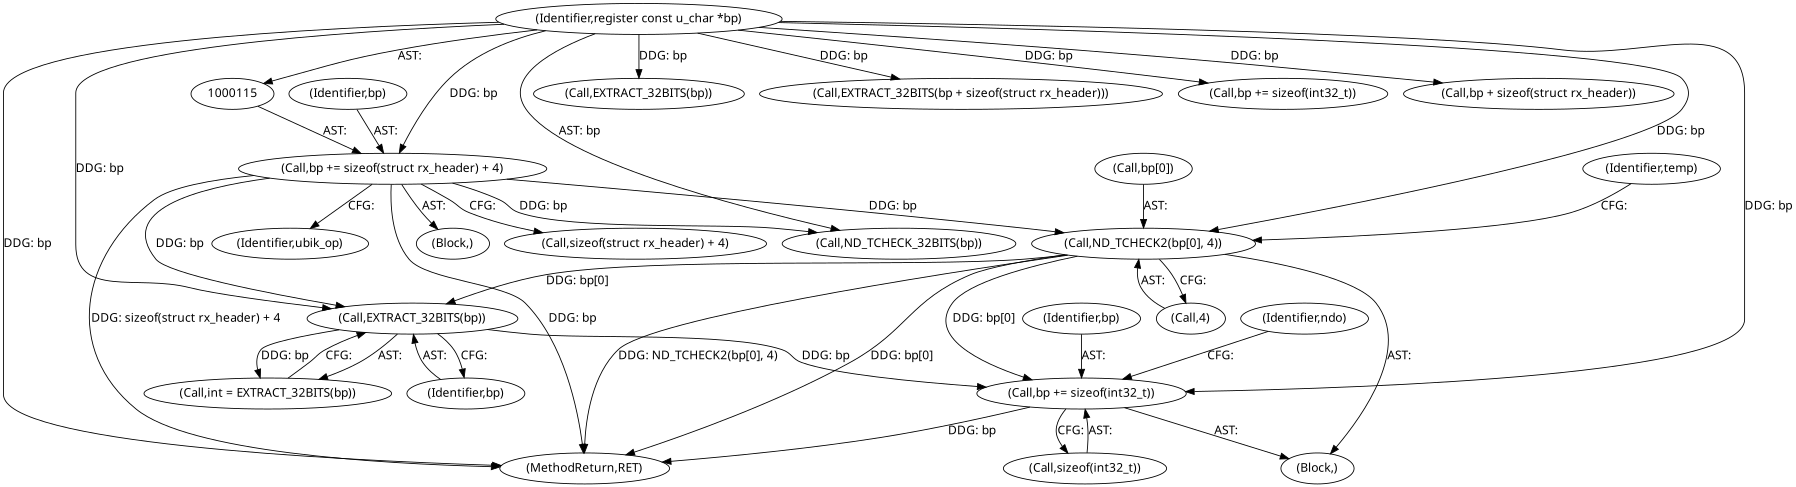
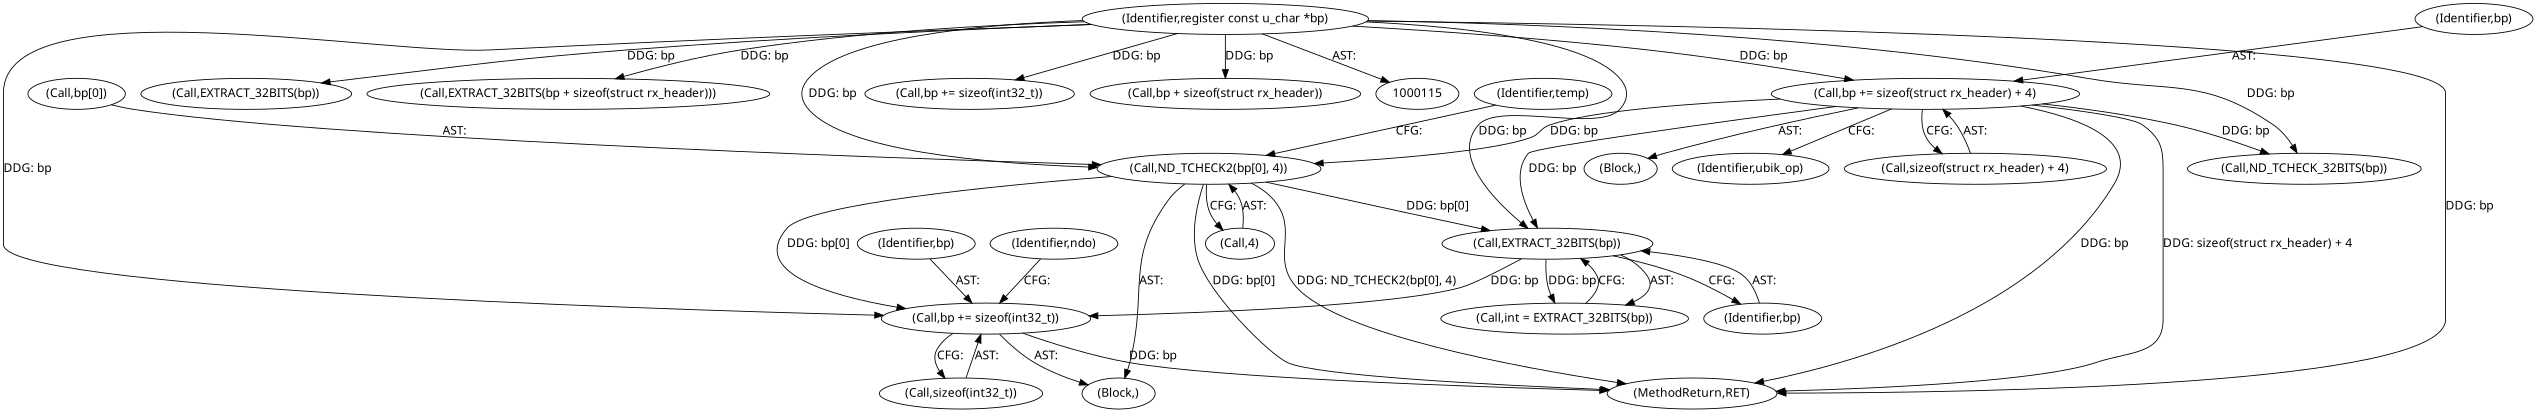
edge "1000115" -> "(Call,bp += sizeof(struct rx_header) + 4)": now "(Call,sizeof(struct rx_header) + 4)" -> "(Call,bp += sizeof(struct rx_header) + 4)"
edge "(Identifier,register const u_char *bp)" -> "(Call,ND_TCHECK_32BITS(bp))": label "AST: bp" -> "DDG: bp"
